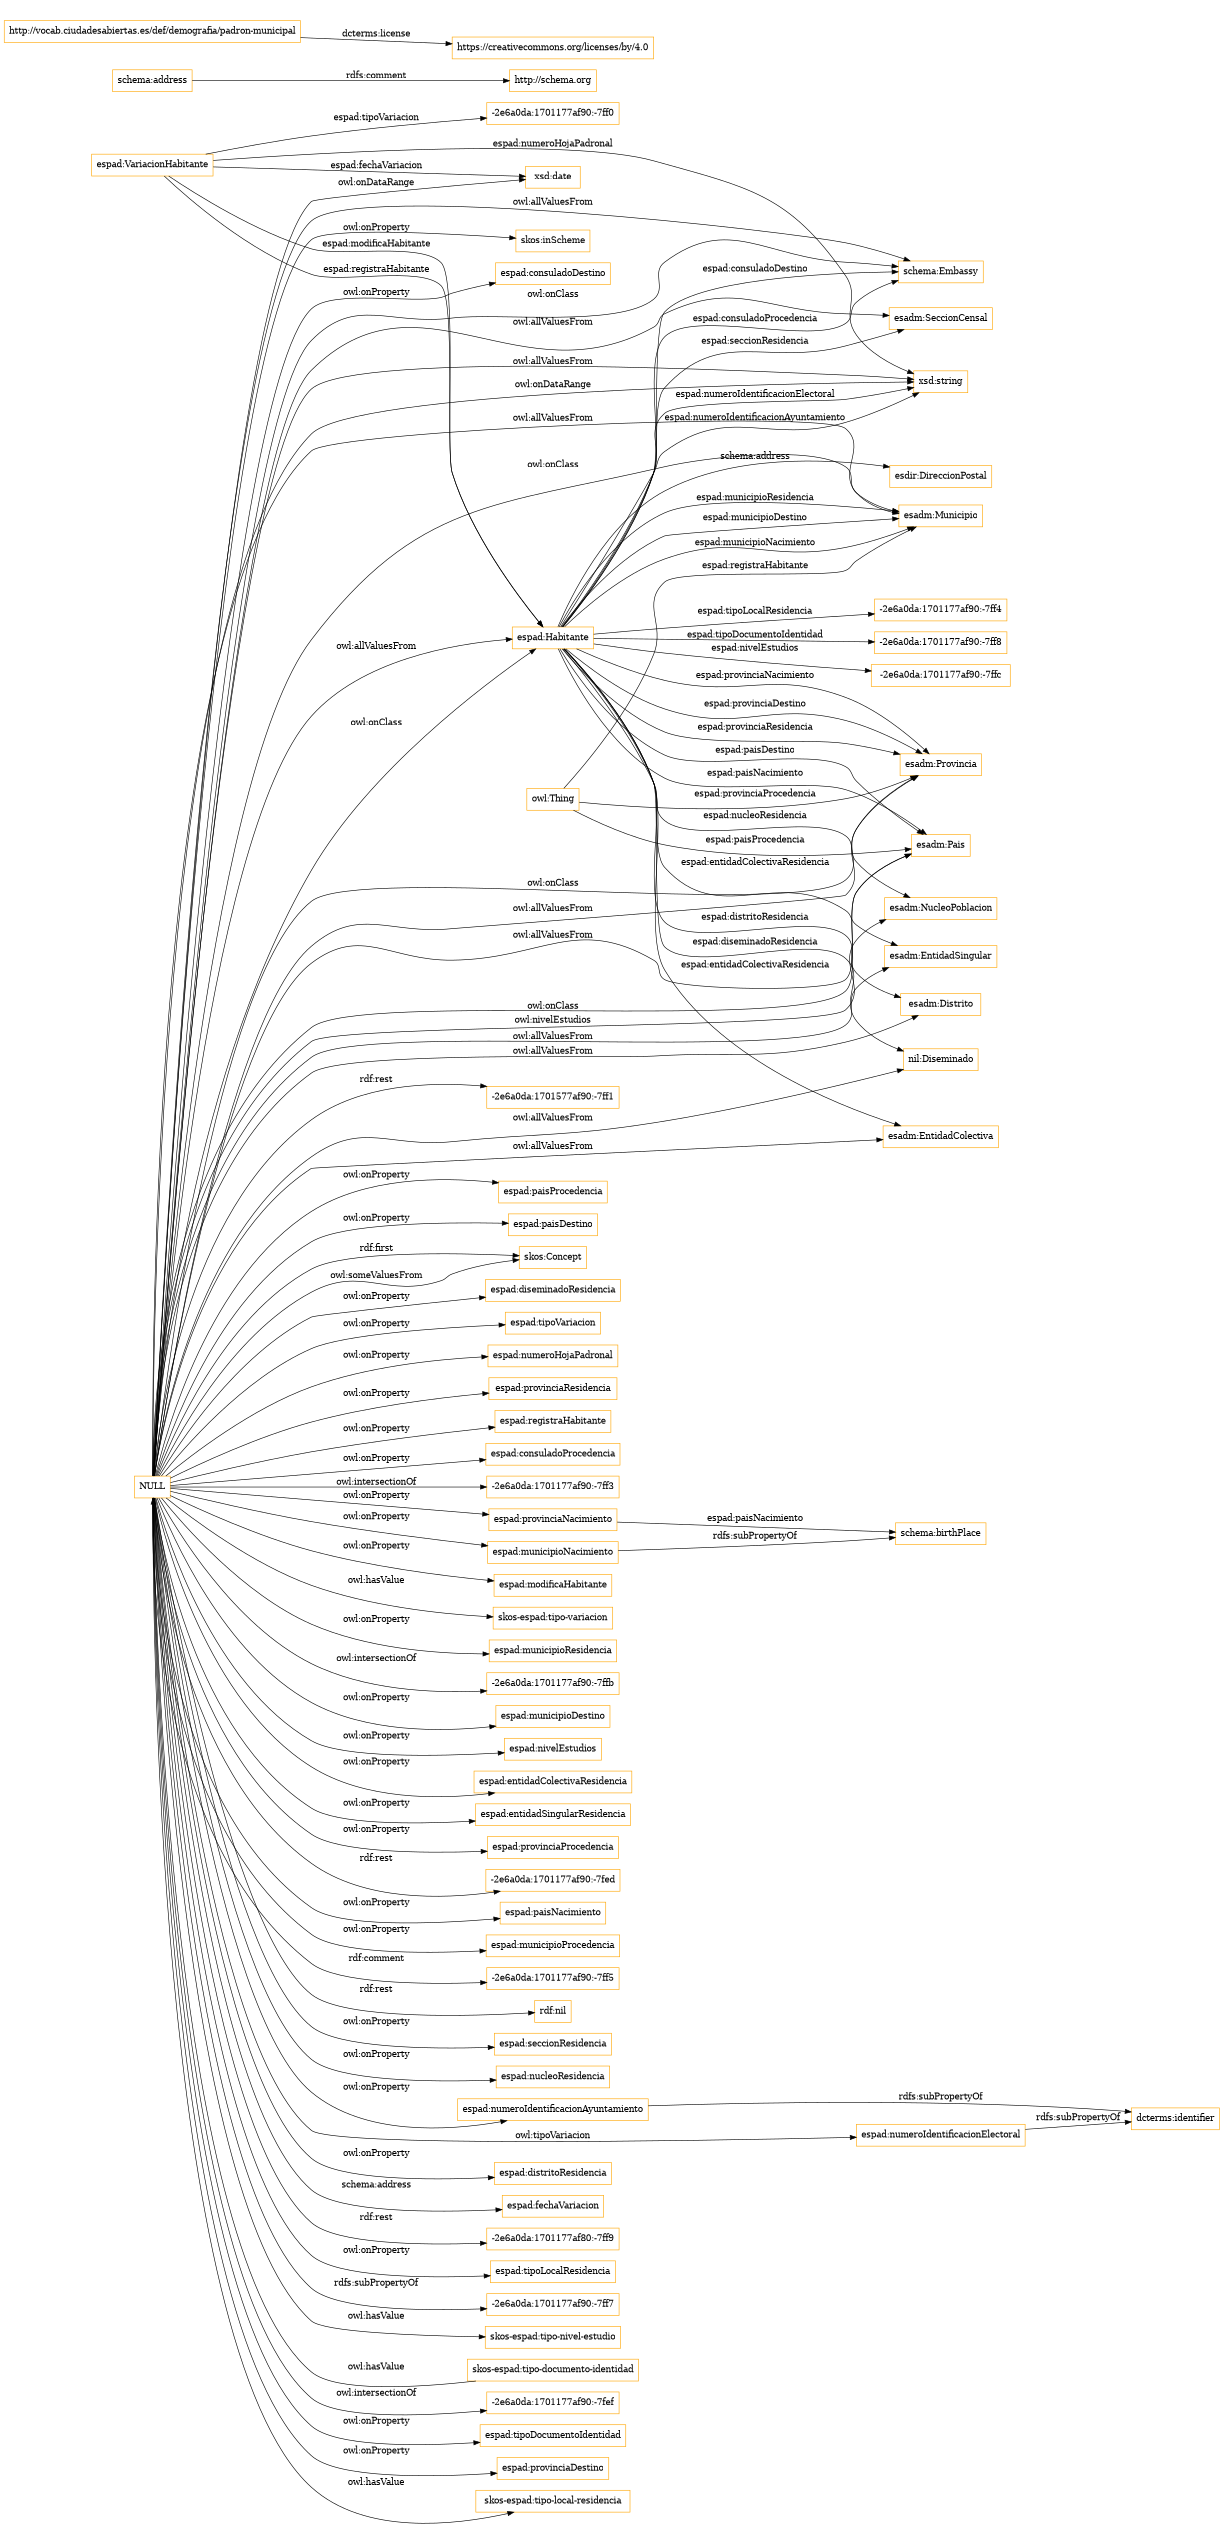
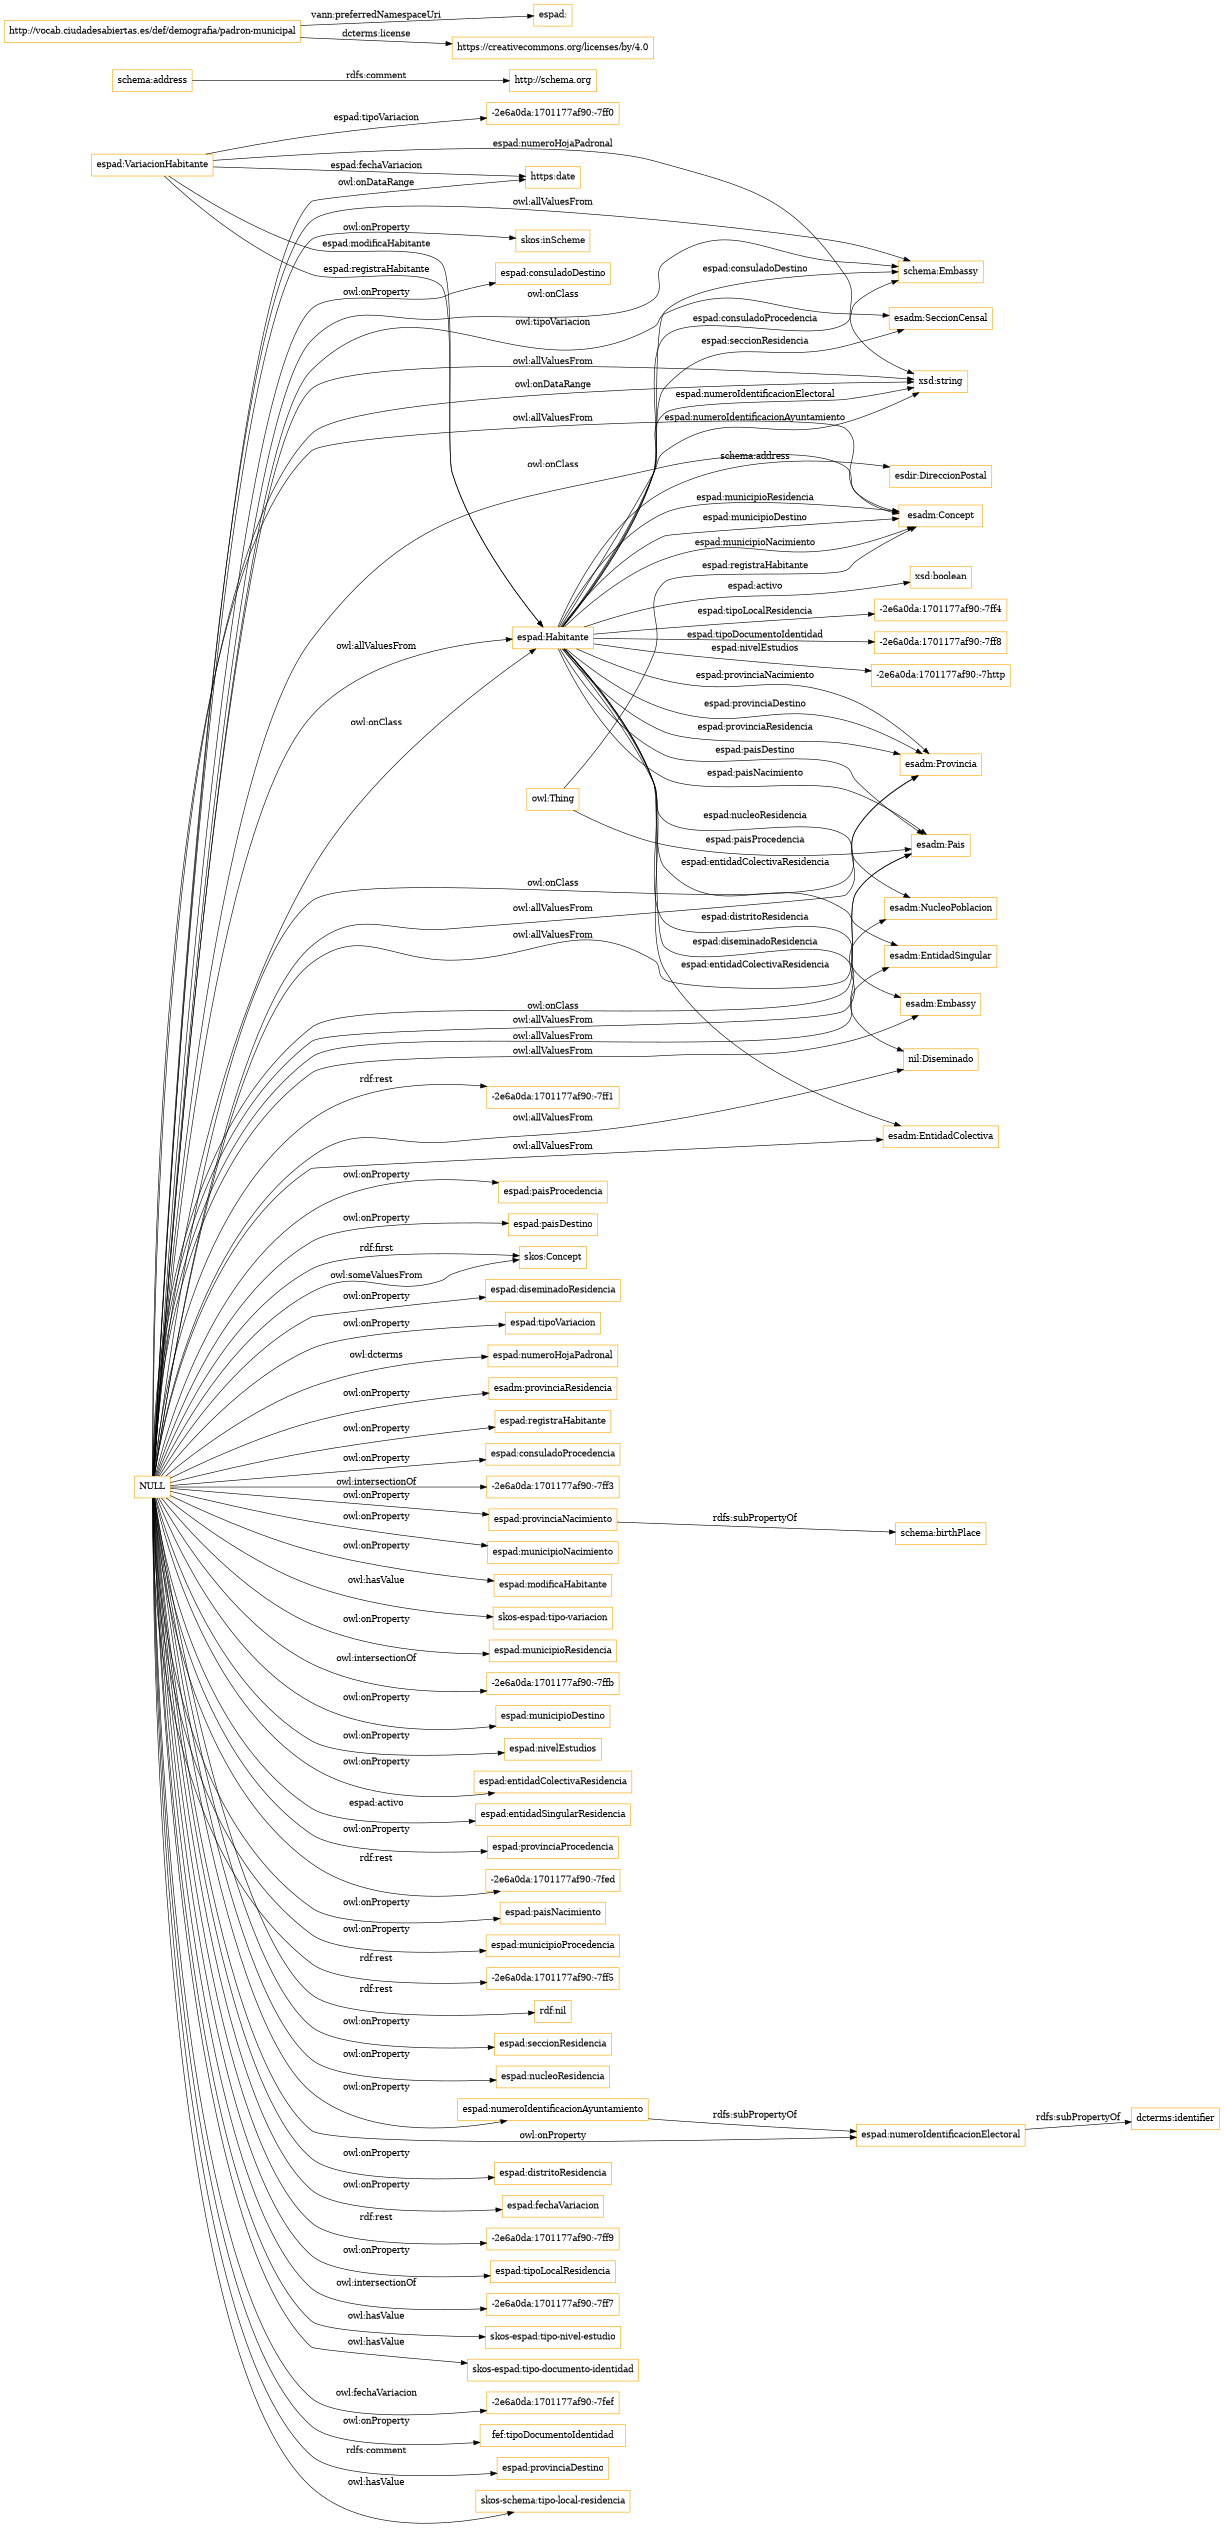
node "espad:": added
node "xsd:date": label "xsd:date" -> "https:date"
edge "NULL" -> "esadm:SeccionCensal": label "owl:allValuesFrom" -> "owl:tipoVariacion"
node "esadm:Municipio": label "esadm:Municipio" -> "esadm:Concept"
node "xsd:boolean": added
node "-2e6a0da:1701177af90:-7ffc": label "-2e6a0da:1701177af90:-7ffc" -> "-2e6a0da:1701177af90:-7http"
edge "owl:Thing" -> "esadm:Provincia": removed, label "espad:provinciaProcedencia"
node "esadm:Distrito": label "esadm:Distrito" -> "esadm:Embassy"
edge "NULL" -> "esadm:NucleoPoblacion": label "owl:nivelEstudios" -> "owl:allValuesFrom"
node "-2e6a0da:1701577af90:-7ff1": label "-2e6a0da:1701577af90:-7ff1" -> "-2e6a0da:1701177af90:-7ff1"
edge "NULL" -> "espad:numeroHojaPadronal": label "owl:onProperty" -> "owl:dcterms"
node "espad:provinciaResidencia": label "espad:provinciaResidencia" -> "esadm:provinciaResidencia"
edge "espad:provinciaNacimiento" -> "schema:birthPlace": label "espad:paisNacimiento" -> "rdfs:subPropertyOf"
edge "espad:municipioNacimiento" -> "schema:birthPlace": removed, label "rdfs:subPropertyOf"
edge "NULL" -> "espad:entidadSingularResidencia": label "owl:onProperty" -> "espad:activo"
edge "NULL" -> "-2e6a0da:1701177af90:-7ff5": label "rdf:comment" -> "rdf:rest"
edge "skos-espad:tipo-documento-identidad" -> "NULL": reversed
edge "espad:numeroIdentificacionAyuntamiento" -> "dcterms:identifier": now "espad:numeroIdentificacionAyuntamiento" -> "espad:numeroIdentificacionElectoral"
edge "NULL" -> "espad:numeroIdentificacionElectoral": label "owl:tipoVariacion" -> "owl:onProperty"
edge "NULL" -> "espad:fechaVariacion": label "schema:address" -> "owl:onProperty"
node "-2e6a0da:1701177af80:-7ff9": label "-2e6a0da:1701177af80:-7ff9" -> "-2e6a0da:1701177af90:-7ff9"
edge "NULL" -> "-2e6a0da:1701177af90:-7ff7": label "rdfs:subPropertyOf" -> "owl:intersectionOf"
edge "NULL" -> "-2e6a0da:1701177af90:-7fef": label "owl:intersectionOf" -> "owl:fechaVariacion"
node "espad:tipoDocumentoIdentidad": label "espad:tipoDocumentoIdentidad" -> "fef:tipoDocumentoIdentidad"
edge "NULL" -> "espad:provinciaDestino": label "owl:onProperty" -> "rdfs:comment"
node "skos-espad:tipo-local-residencia": label "skos-espad:tipo-local-residencia" -> "skos-schema:tipo-local-residencia"
